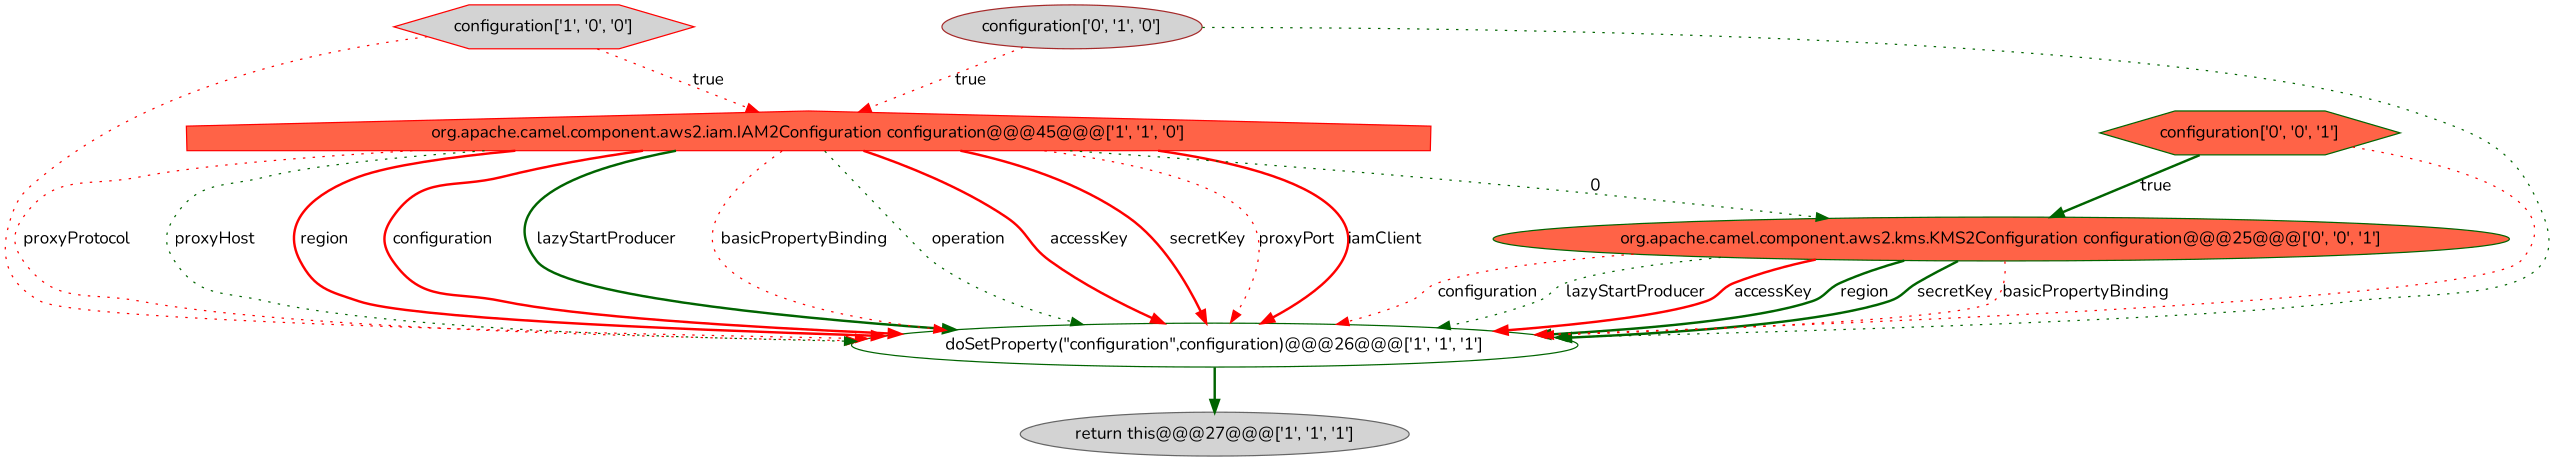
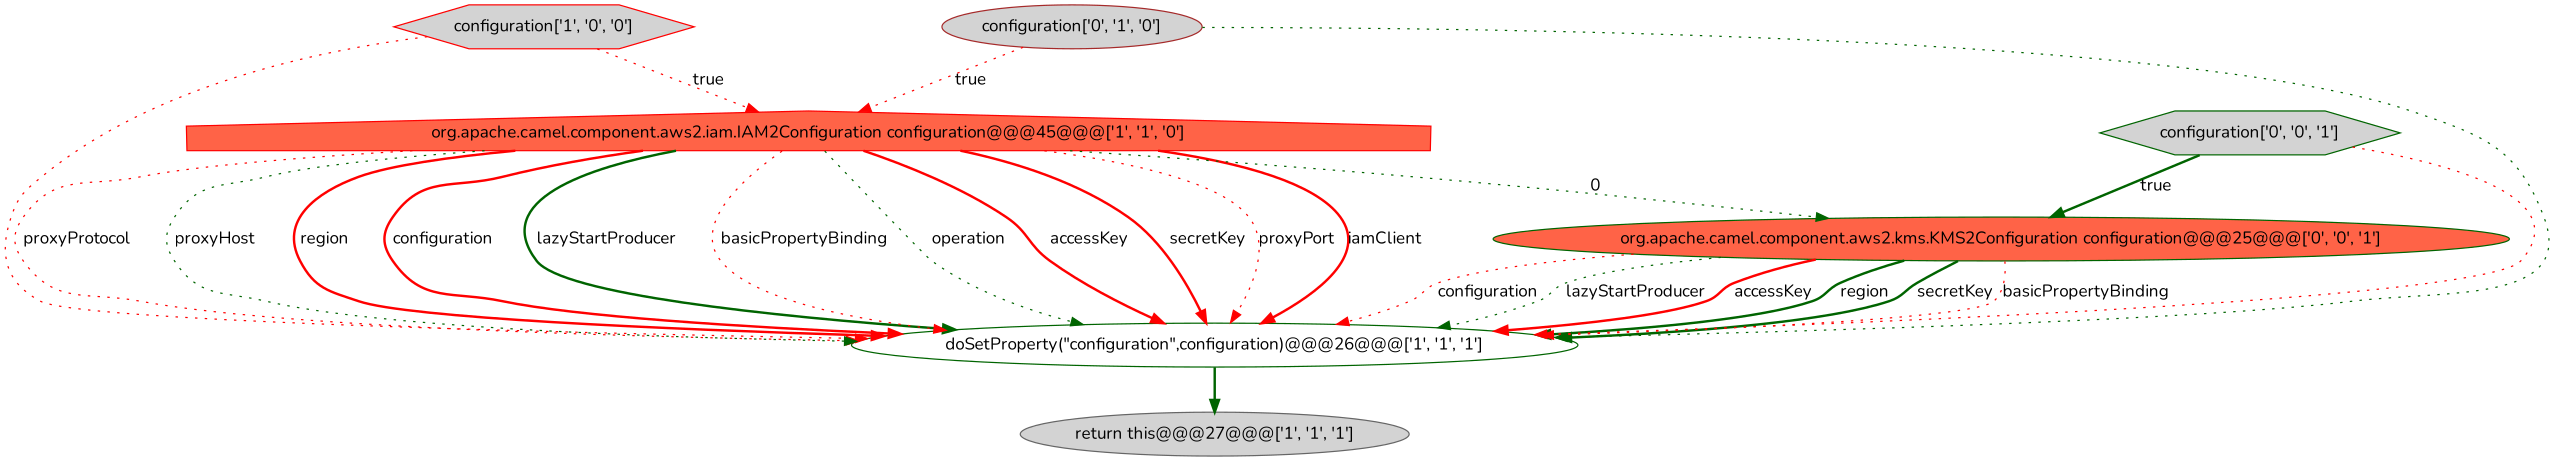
node "configuration['0', '0', '1']": fillcolor tomato -> lightgray
